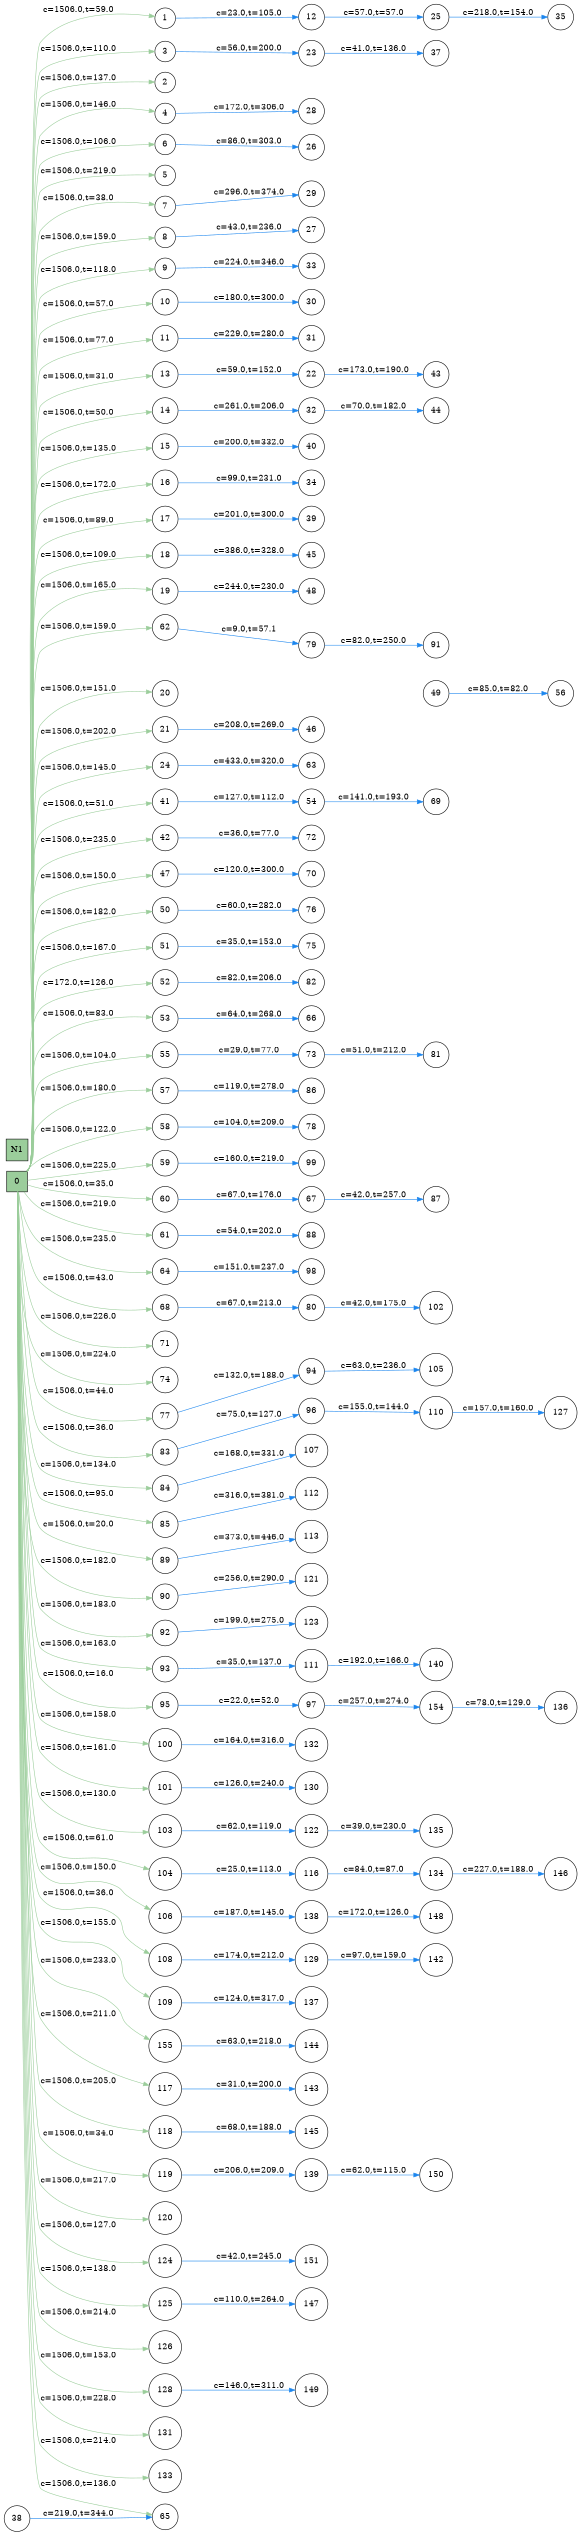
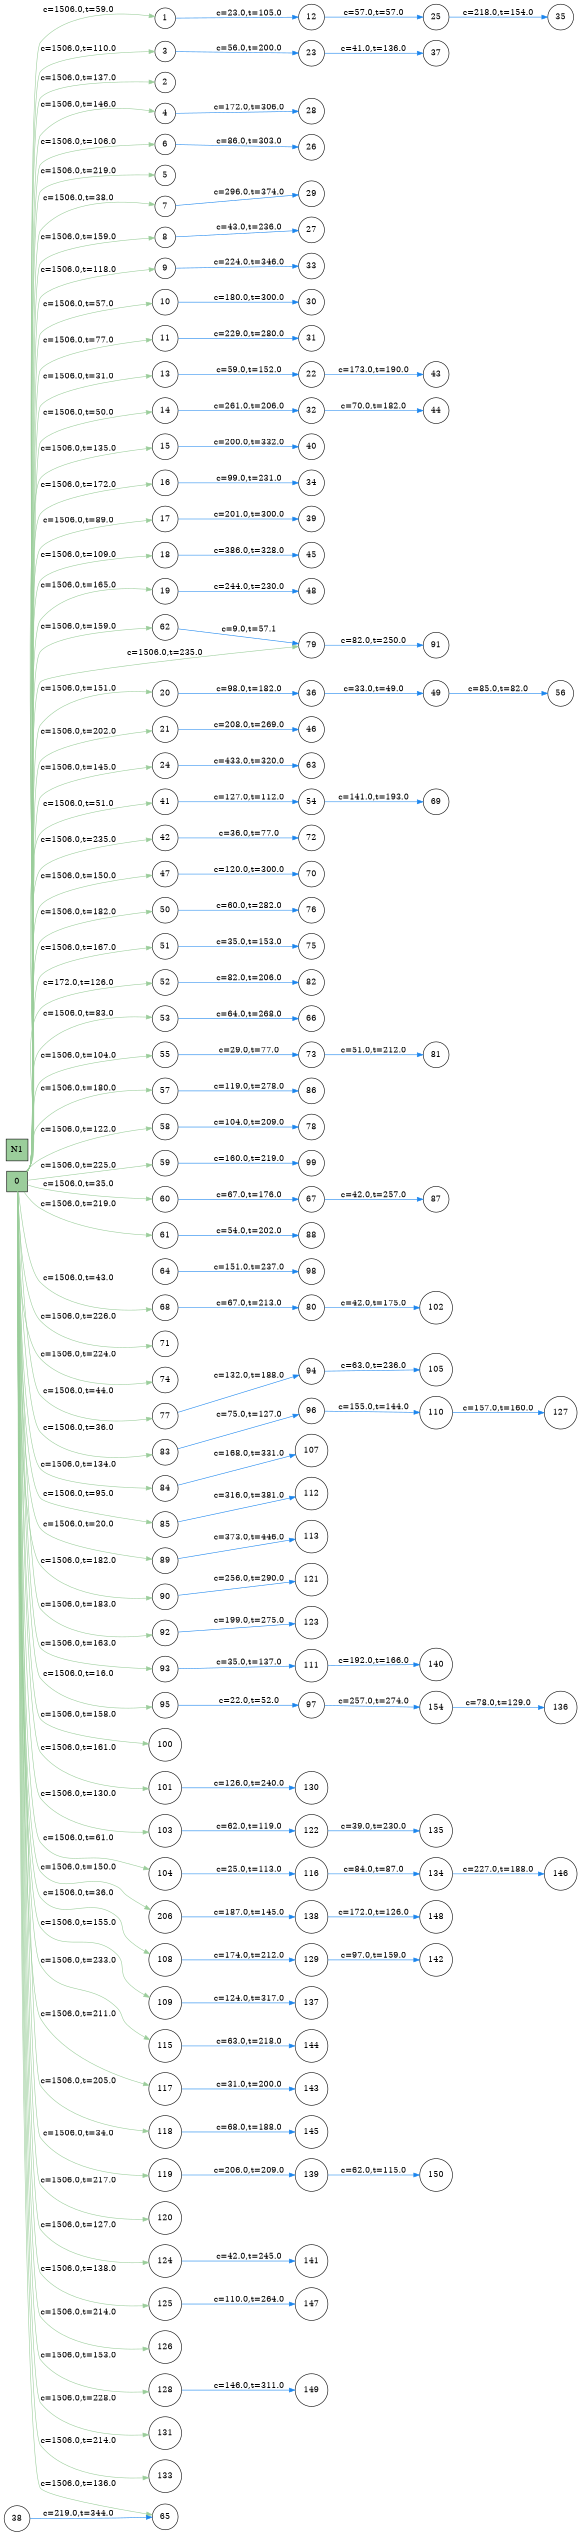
node "36": added
edge "0" -> "64": now "0" -> "79"
node "132": removed
node "106": label "106" -> "206"
node "155": label "155" -> "115"
node "151": label "151" -> "141"
